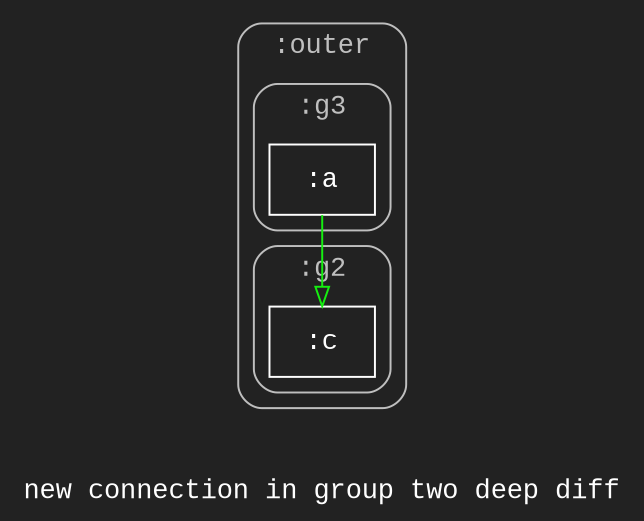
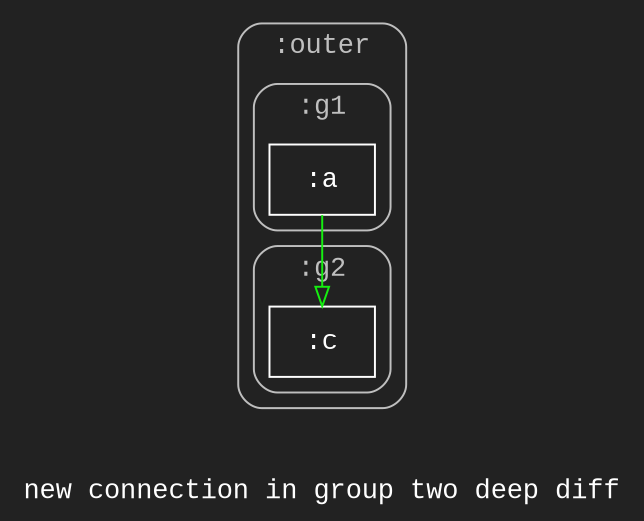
cluster ":g3": label ":g3" -> ":g1"
